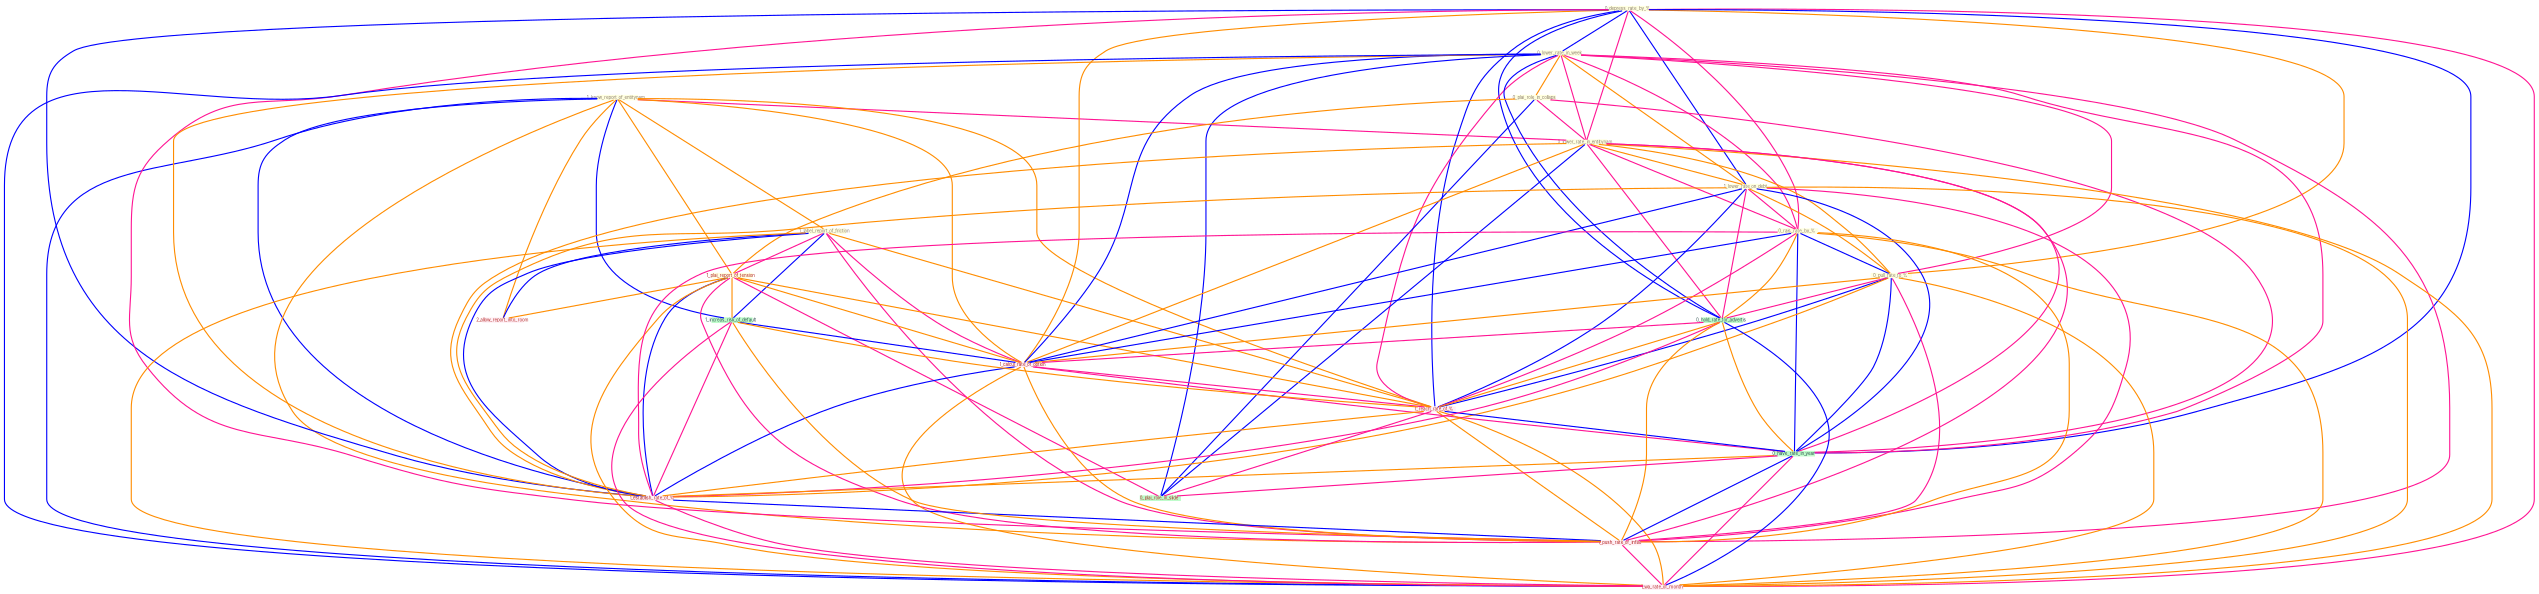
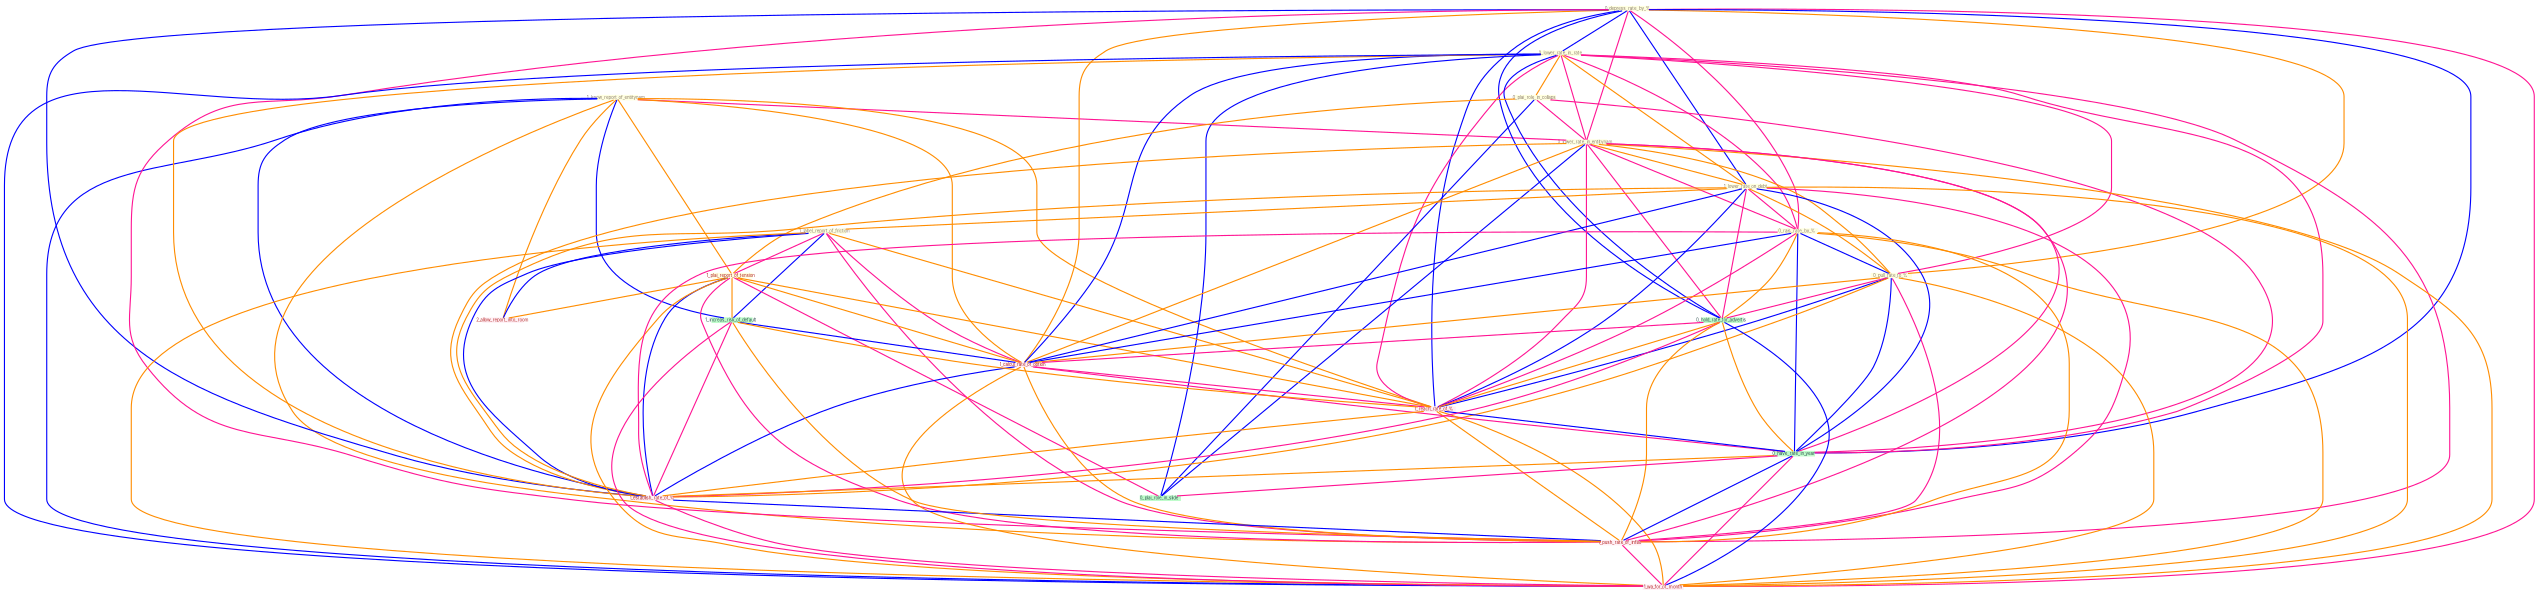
node "0_lower_rate_in_week": label "0_lower_rate_in_week" -> "0_lower_rate_in_rate"
edge "1_know_report_of_entitynam" -- "1_label_report_of_friction": now "1_lower_rate_on_debt" -- "1_label_report_of_friction"
edge "1_reach_rate_of_%" -- "0_plai_role_in_slide": now "1_reach_rate_of_%" -- "0_lower_rate_in_entitynam"
node "0_plai_role_in_slide": fontcolor #b22222 -> #2f4f4f
node "1_wa_rate_of_month": label "1_wa_rate_of_month" -> "1_wa_for_of_month"
